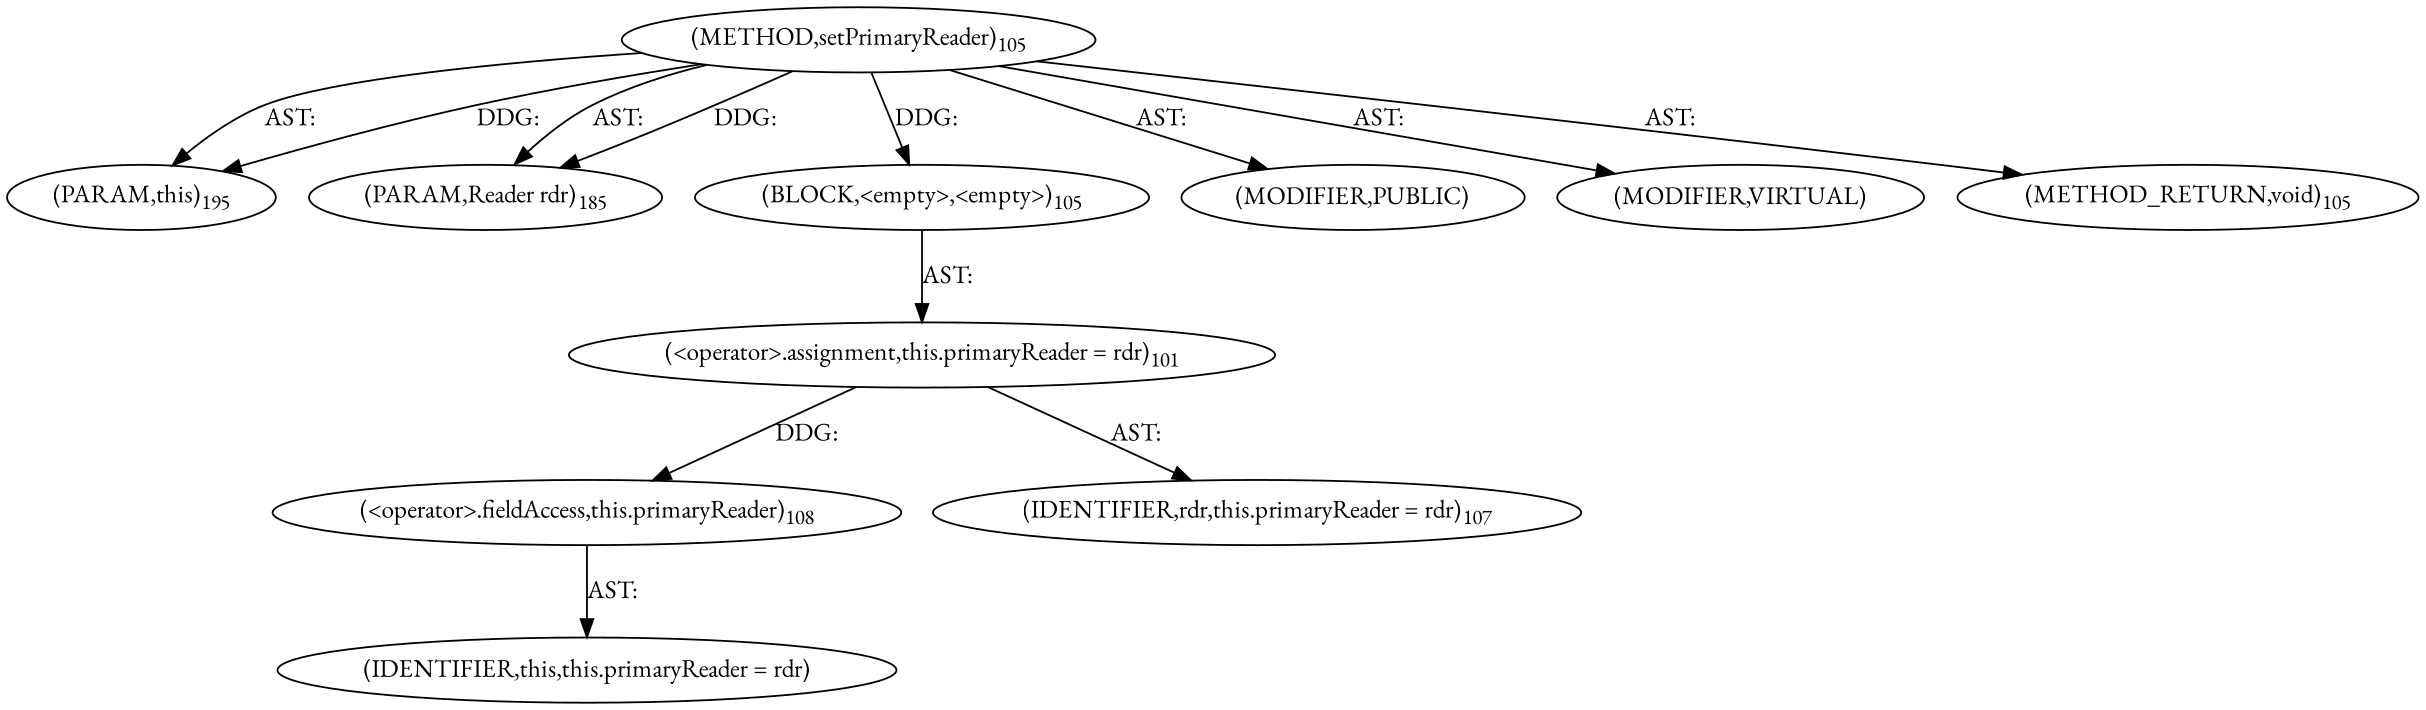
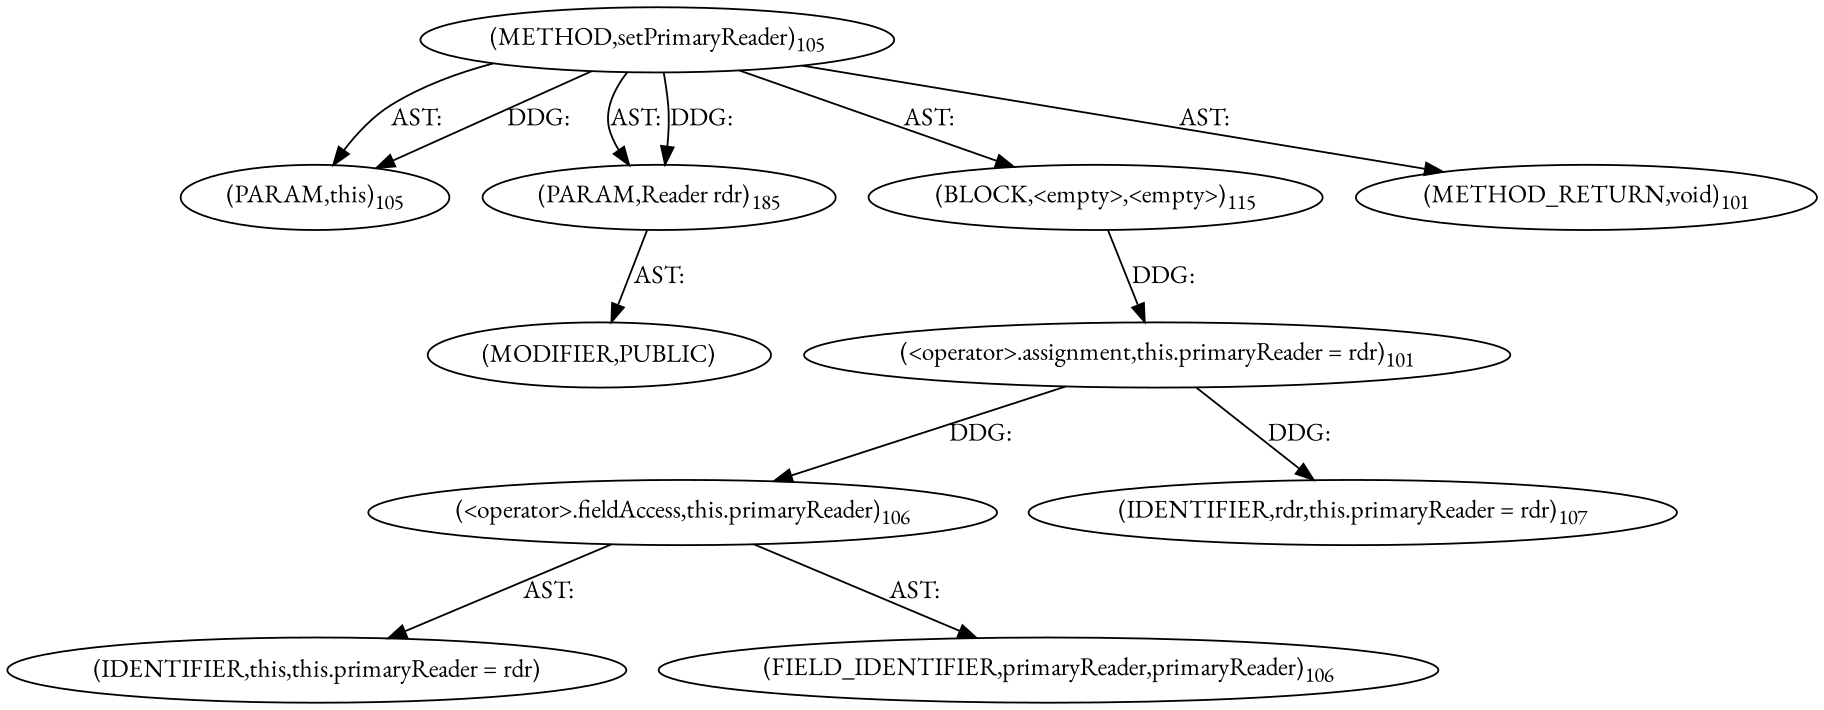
edge "(METHOD,setPrimaryReader)" -> "(MODIFIER,PUBLIC)": now "(PARAM,Reader rdr)" -> "(MODIFIER,PUBLIC)"
edge "(METHOD,setPrimaryReader)" -> "(BLOCK,<empty>,<empty>)": label "DDG: " -> "AST: "
node "(PARAM,this)": text "195" -> "105"
node "(BLOCK,<empty>,<empty>)": text "105" -> "115"
node "(METHOD_RETURN,void)": text "105" -> "101"
node "(MODIFIER,VIRTUAL)": removed
edge "(BLOCK,<empty>,<empty>)" -> "(<operator>.assignment,this.primaryReader = rdr)": label "AST: " -> "DDG: "
edge "(<operator>.assignment,this.primaryReader = rdr)" -> "(IDENTIFIER,rdr,this.primaryReader = rdr)": label "AST: " -> "DDG: "
node "(<operator>.fieldAccess,this.primaryReader)": text "108" -> "106"
node "(FIELD_IDENTIFIER,primaryReader,primaryReader)": added
